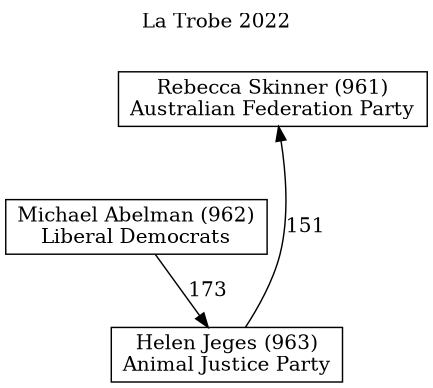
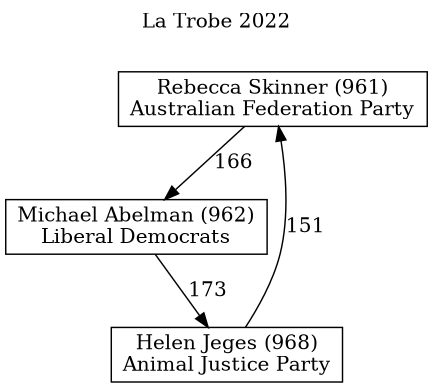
edge "Rebecca Skinner (961) Australian Federation Party" -> "Michael Abelman (962) Liberal Democrats": added, label "166"
node "Helen Jeges (963) Animal Justice Party": label "Helen Jeges (963) Animal Justice Party" -> "Helen Jeges (968) Animal Justice Party"
